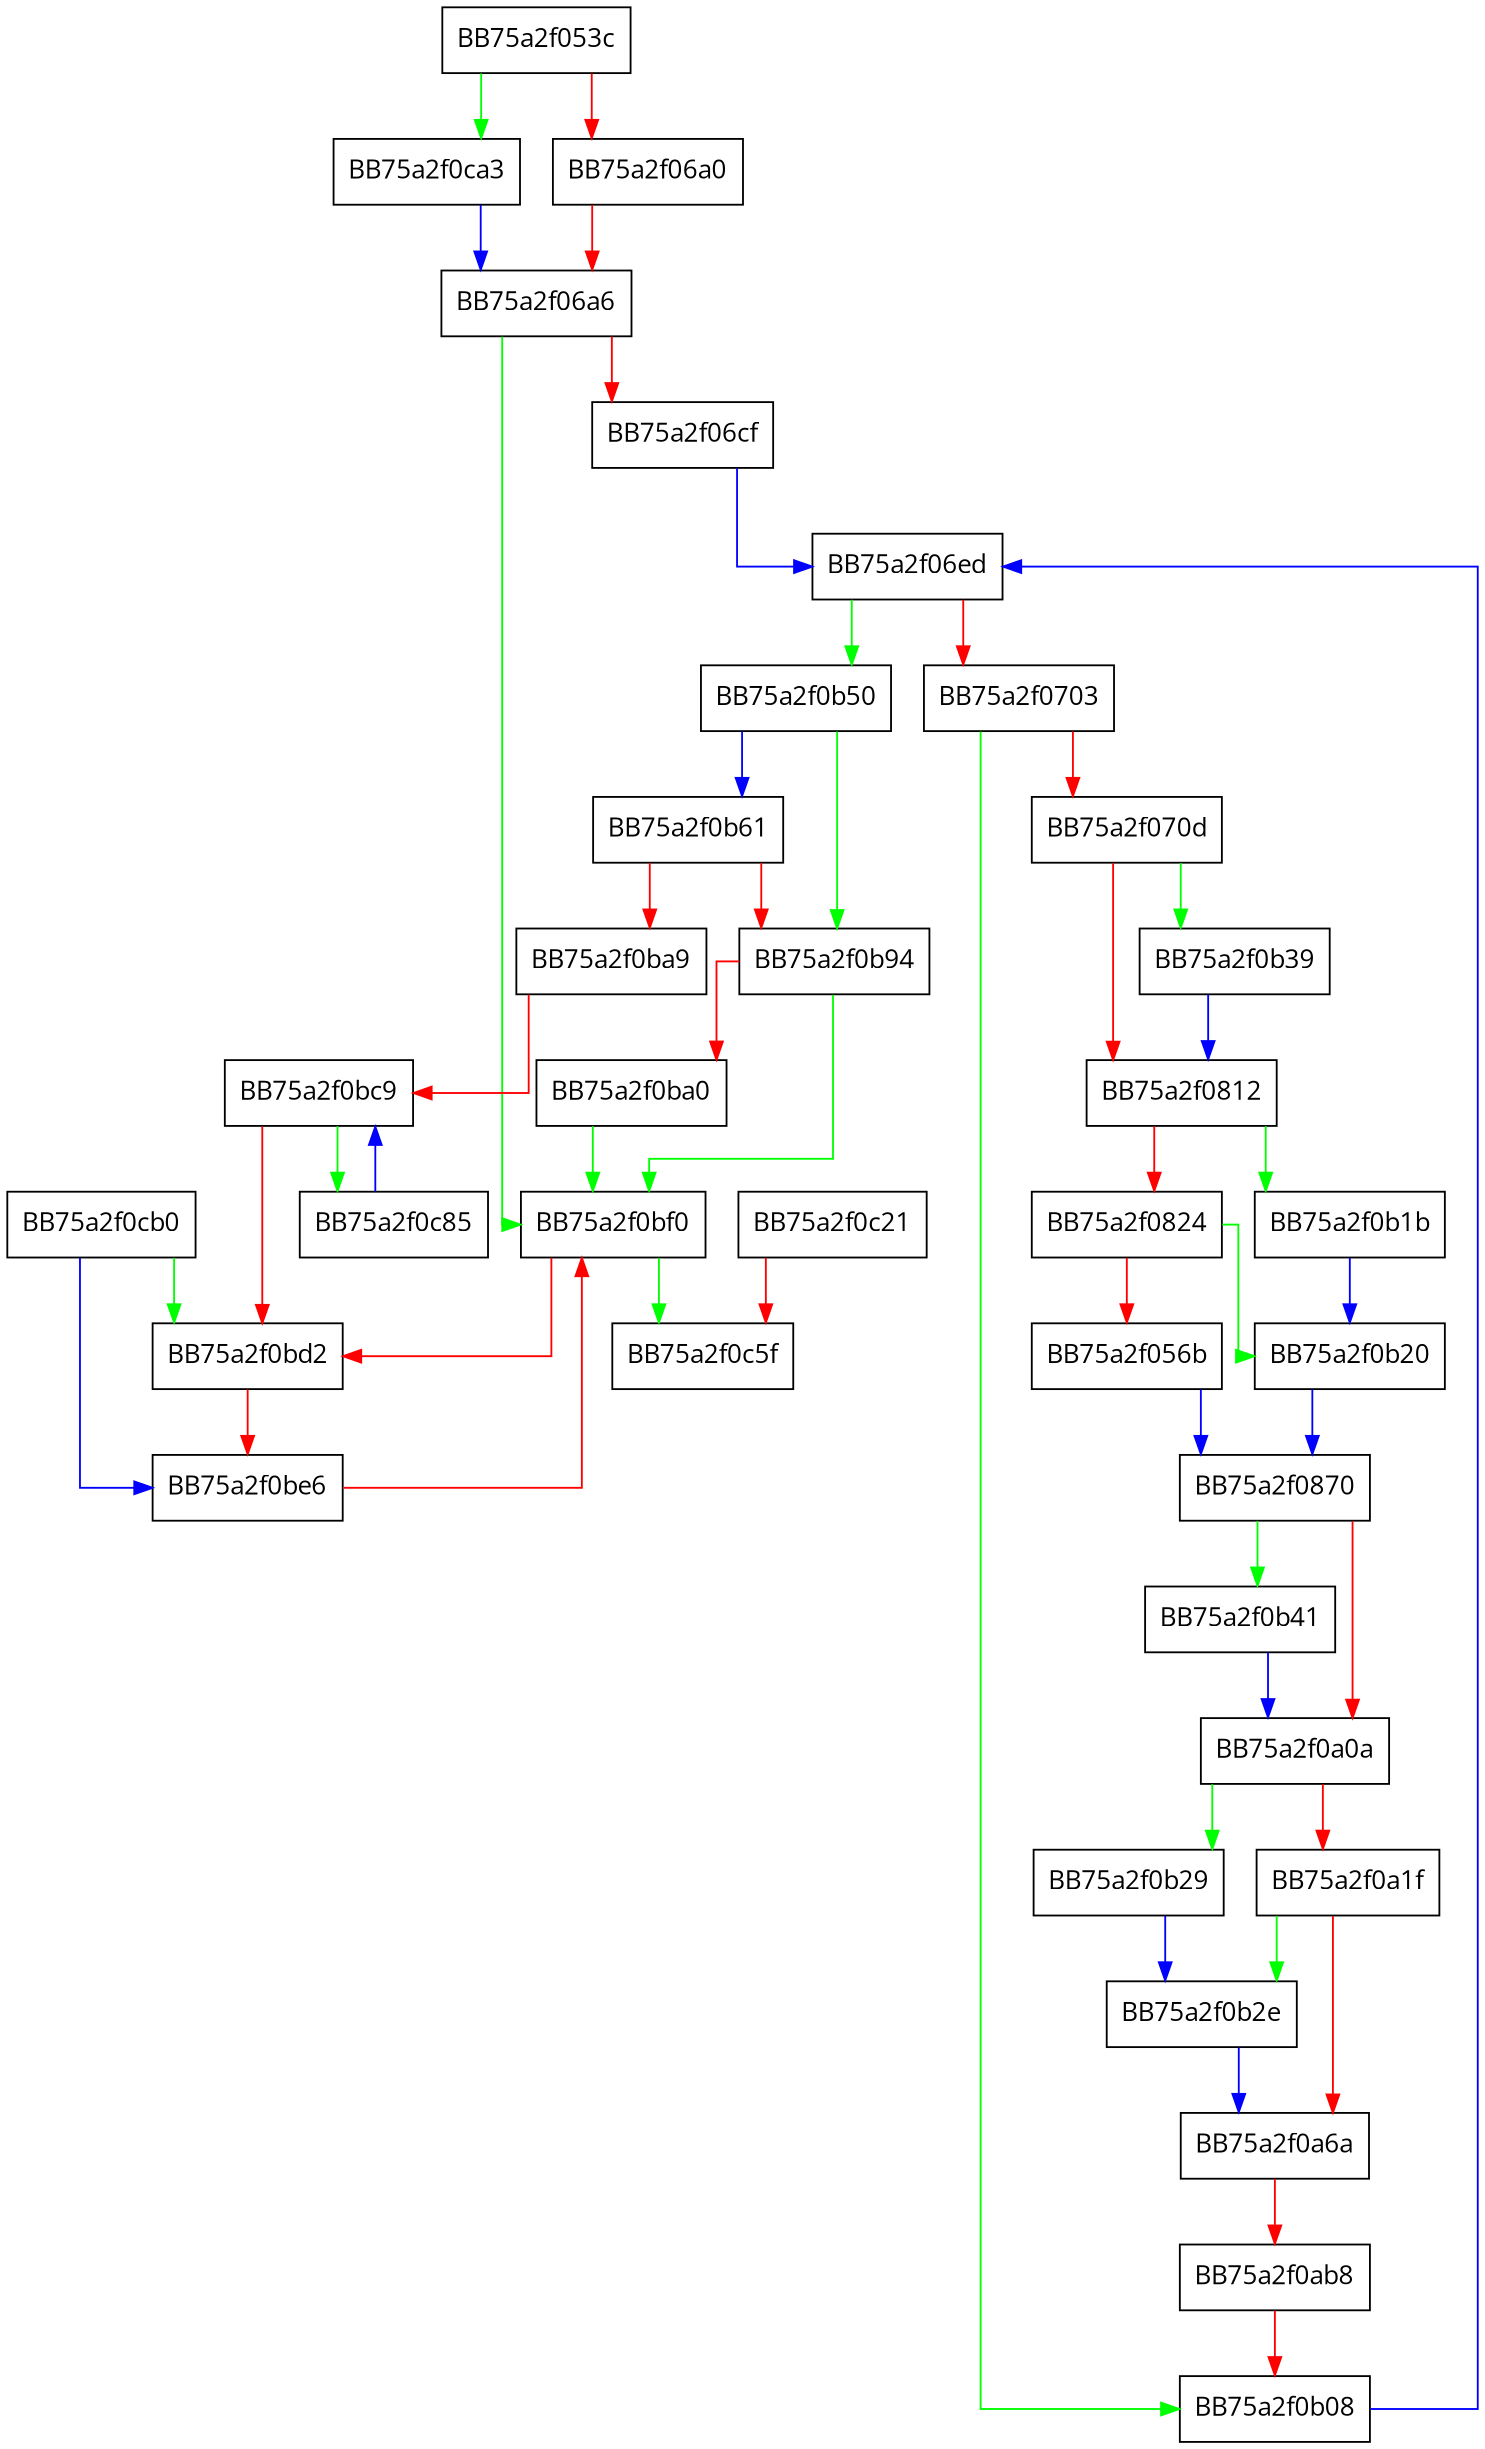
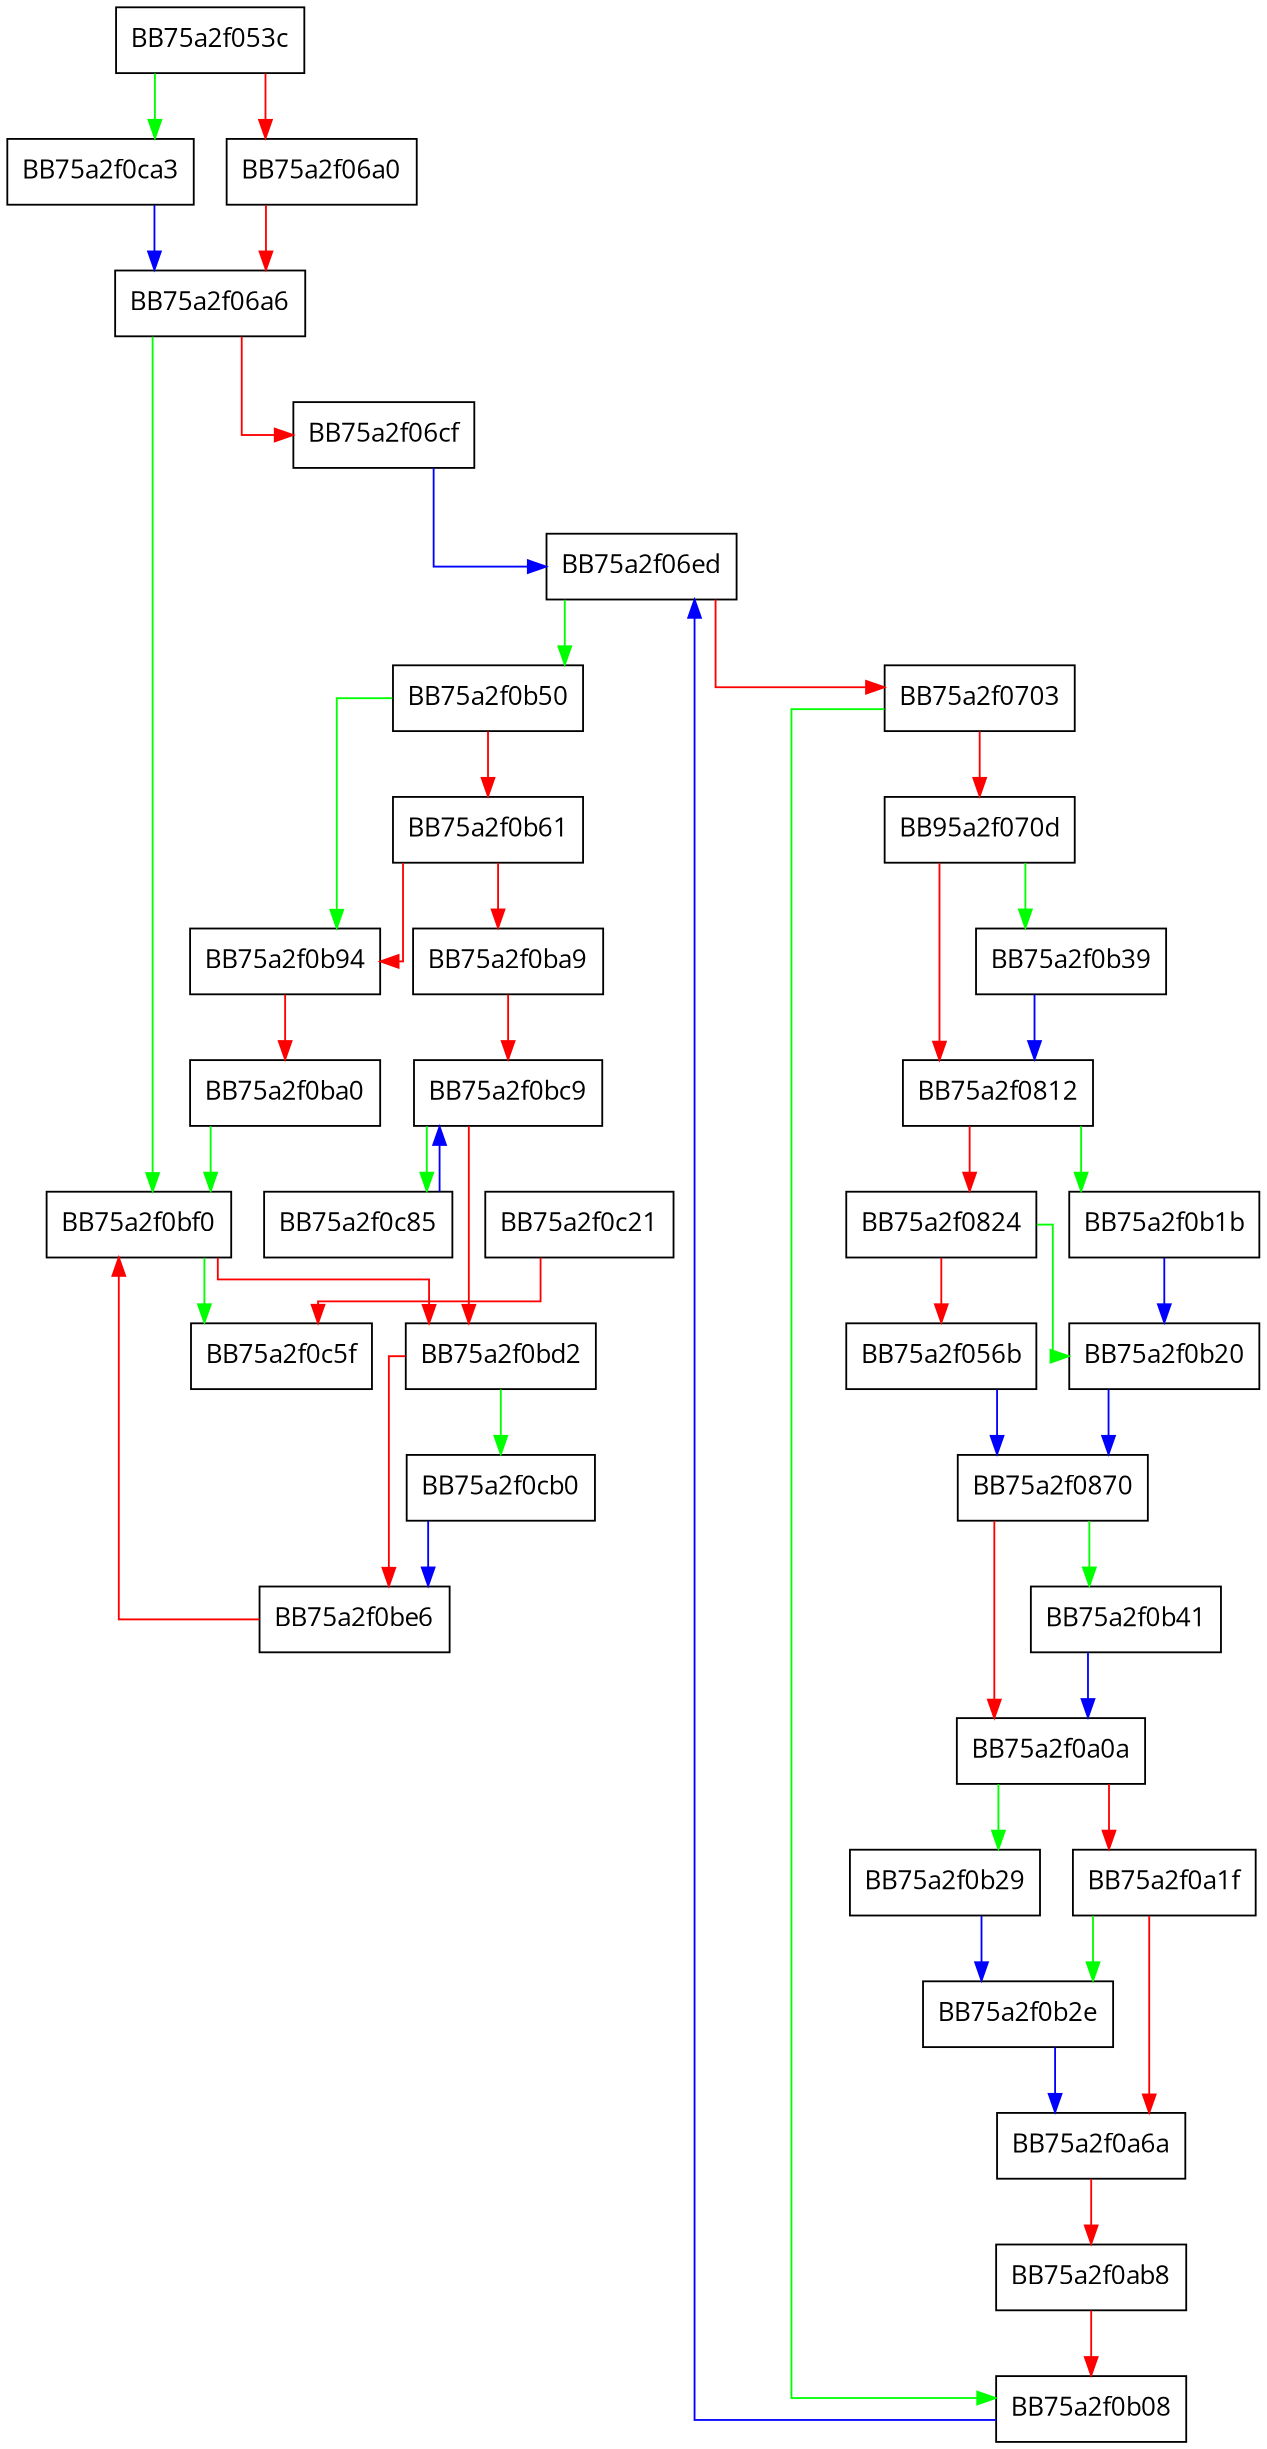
edge "BB75a2f0b50" -> "BB75a2f0b61": color blue -> red
node "BB75a2f070d": label "BB75a2f070d" -> "BB95a2f070d"
edge "BB75a2f0b94" -> "BB75a2f0bf0": removed
edge "BB75a2f0cb0" -> "BB75a2f0bd2": reversed
